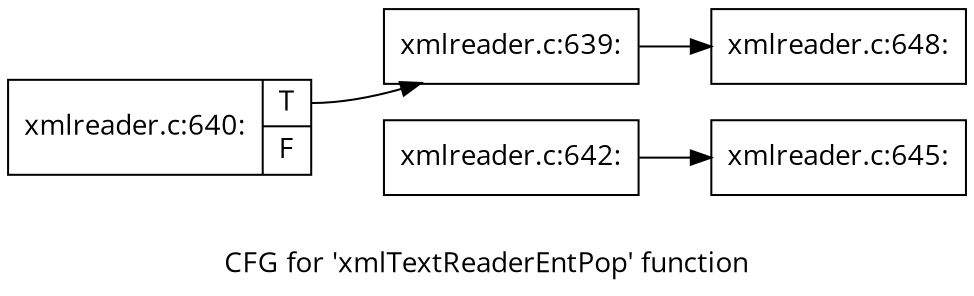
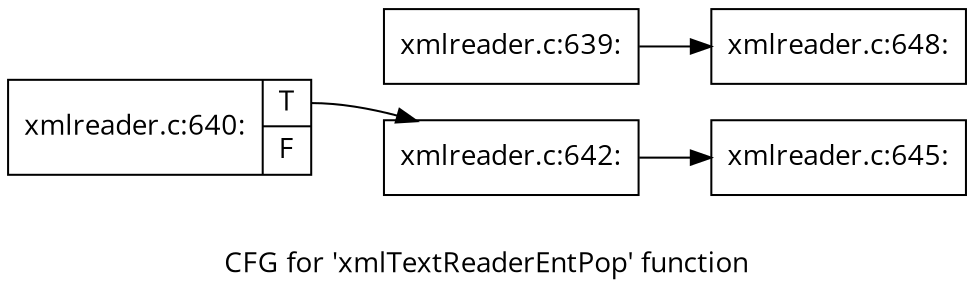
edge "xmlreader.c:640:" -> "xmlreader.c:639:": now "xmlreader.c:640:" -> "xmlreader.c:642:"
